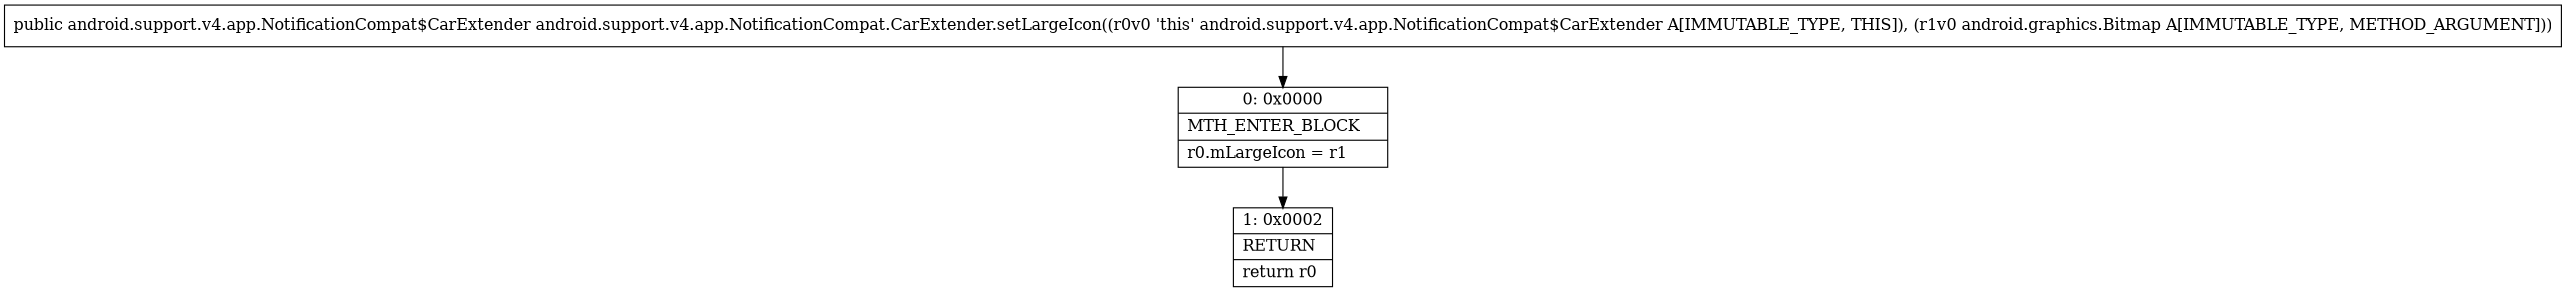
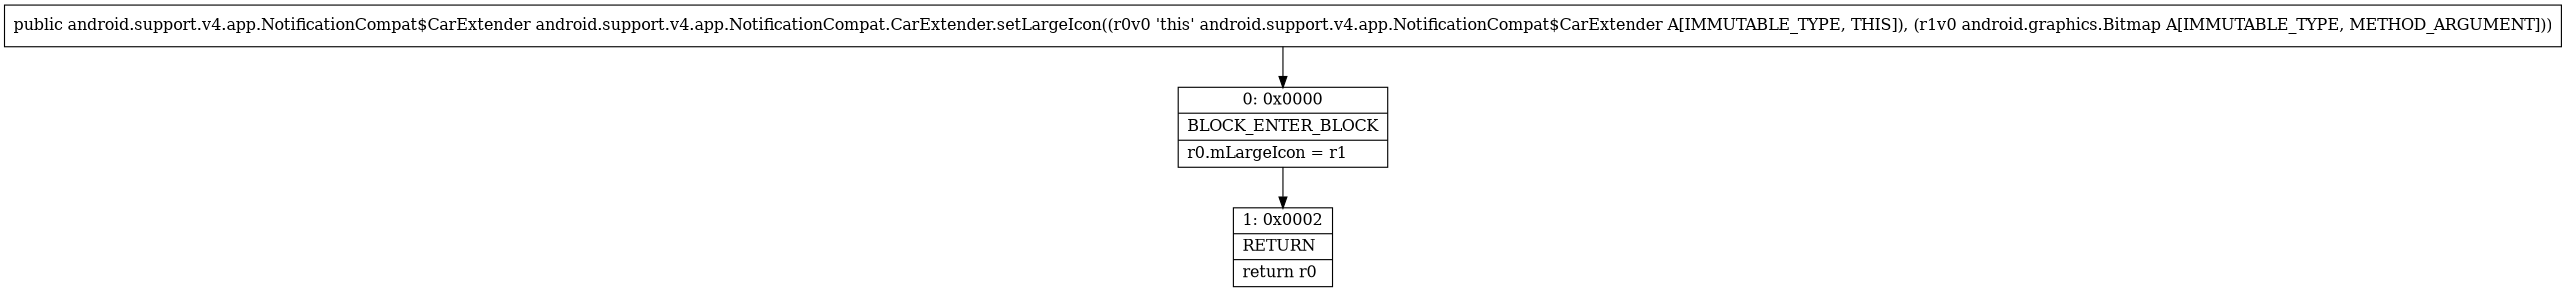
node "0: 0x0000": text "MTH_ENTER_BLOCK" -> "BLOCK_ENTER_BLOCK"
